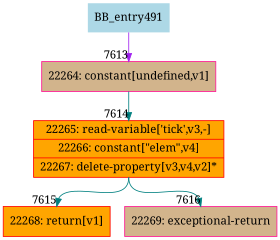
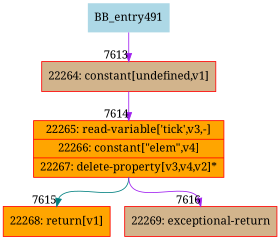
node "22264: constant[undefined,v1]": color deeppink -> red
edge "22264: constant[undefined,v1]" -> "22265: read-variable['tick',v3,-]": color teal -> purple
edge "22265: read-variable['tick',v3,-]" -> "22269: exceptional-return": color teal -> purple
node "22269: exceptional-return": color deeppink -> red
